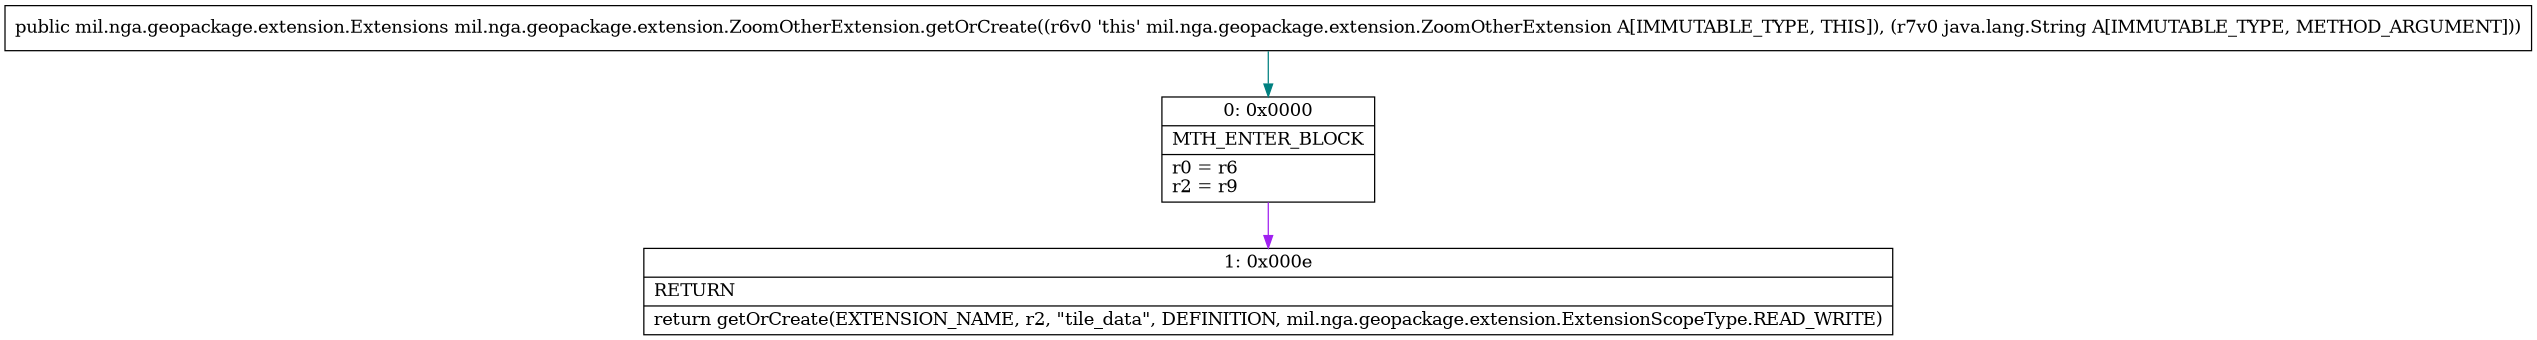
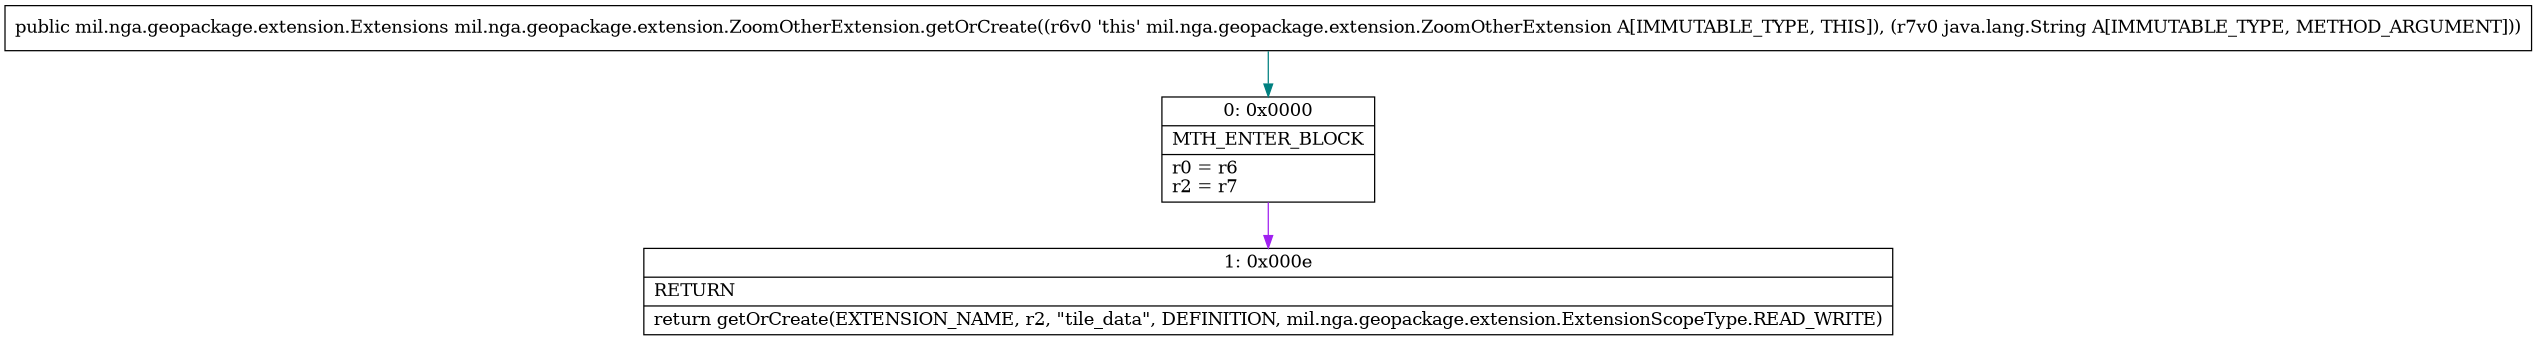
node "0: 0x0000": text "r2 = r9" -> "r2 = r7"
